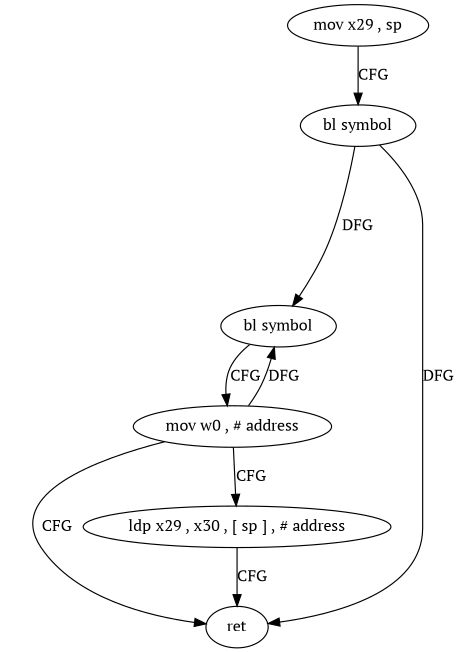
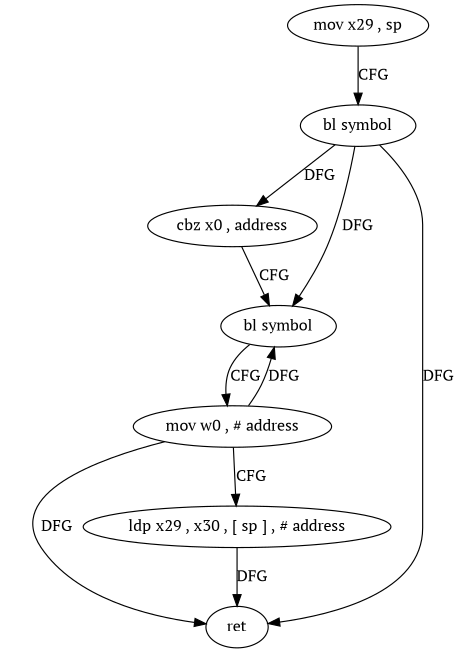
node "cbz x0 , address": added
edge "mov w0 , # address" -> "ret": label "CFG" -> "DFG"
edge "ldp x29 , x30 , [ sp ] , # address" -> "ret": label "CFG" -> "DFG"
